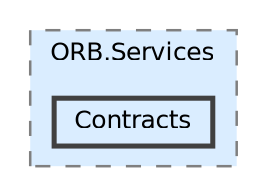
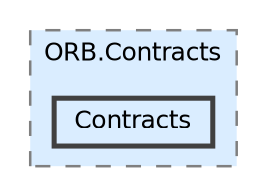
cluster "ORB.Services": label "ORB.Services" -> "ORB.Contracts"
